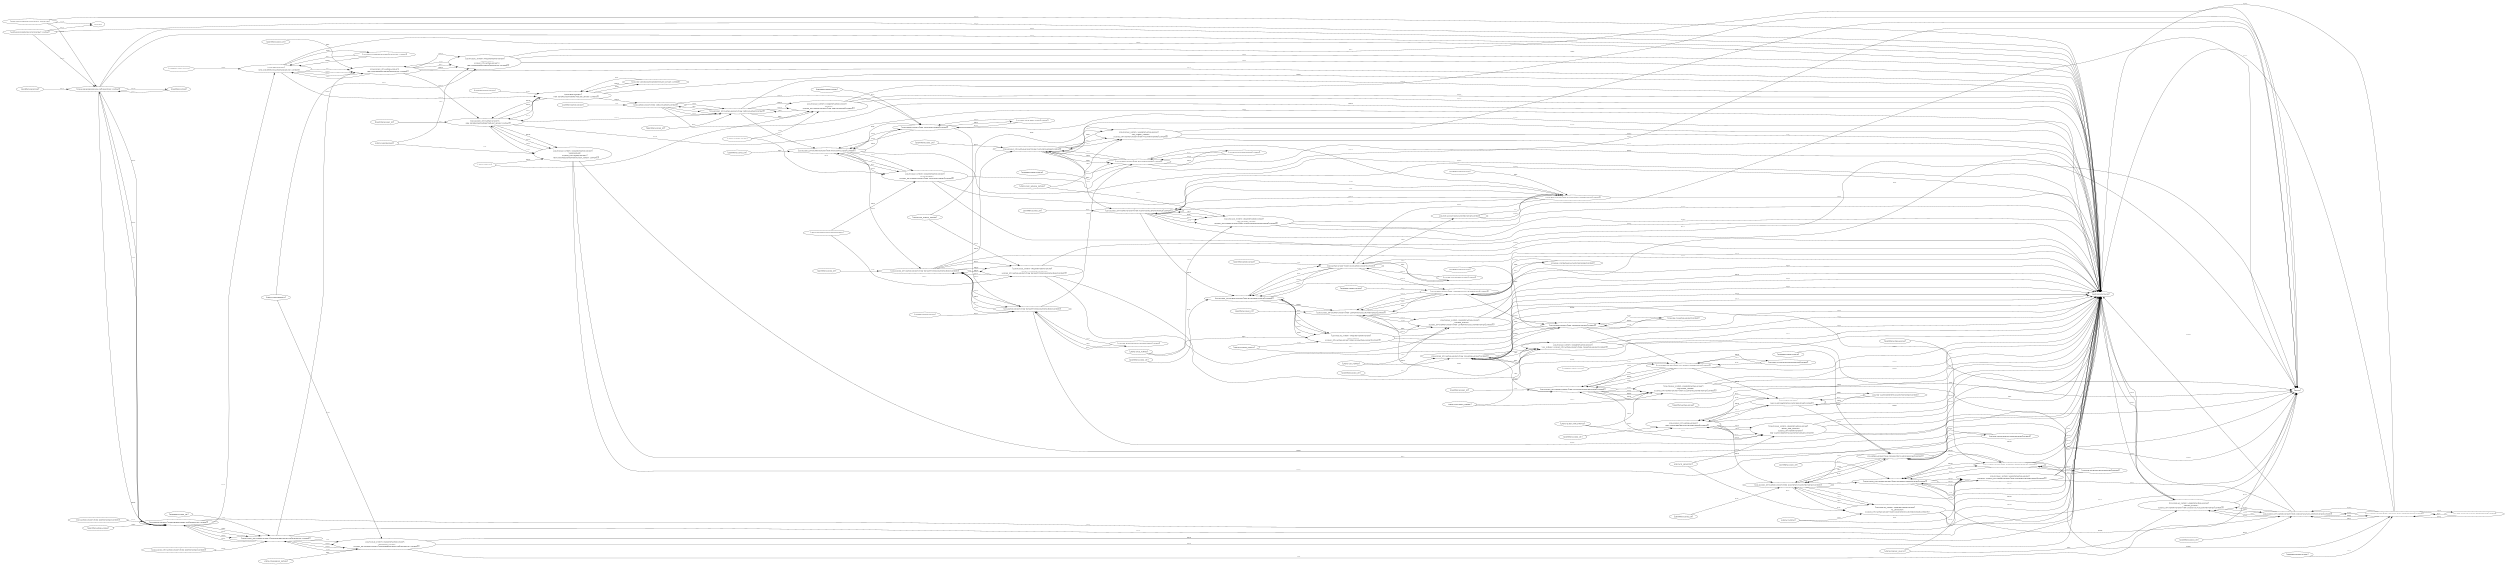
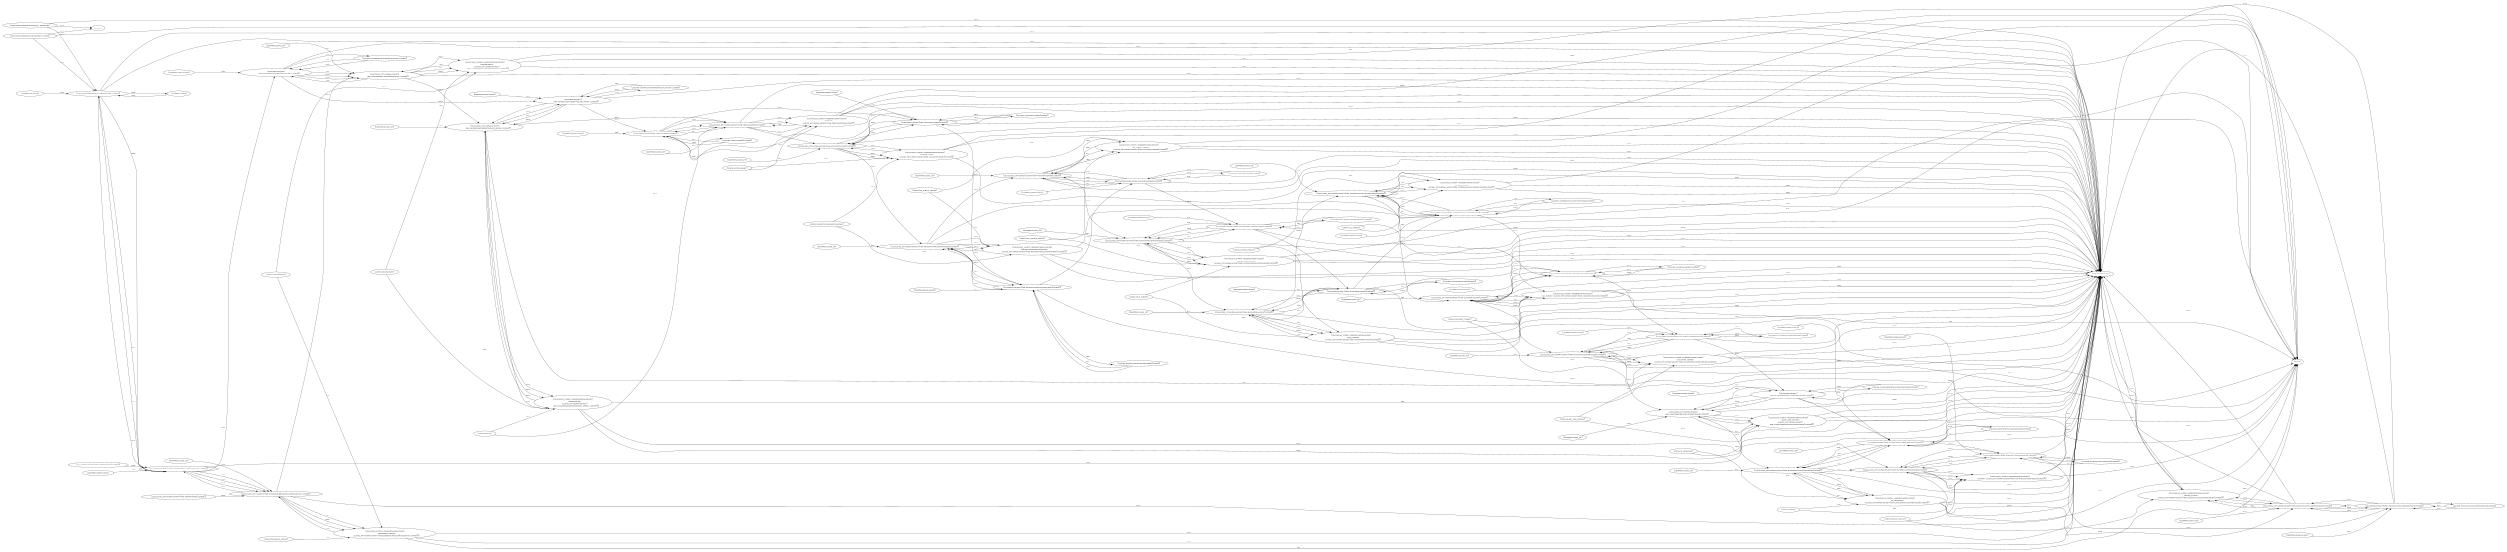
node "(Call,new SetIconNatives(context))": added
edge "(Call,NativeHandler>(new BlobNativeHandler(context)))" -> "(Call,new AppWindowCustomBindings(context))": now "(Call,NativeHandler>(new AppWindowCustomBindings(context)))" -> "(Call,new AppWindowCustomBindings(context))"
